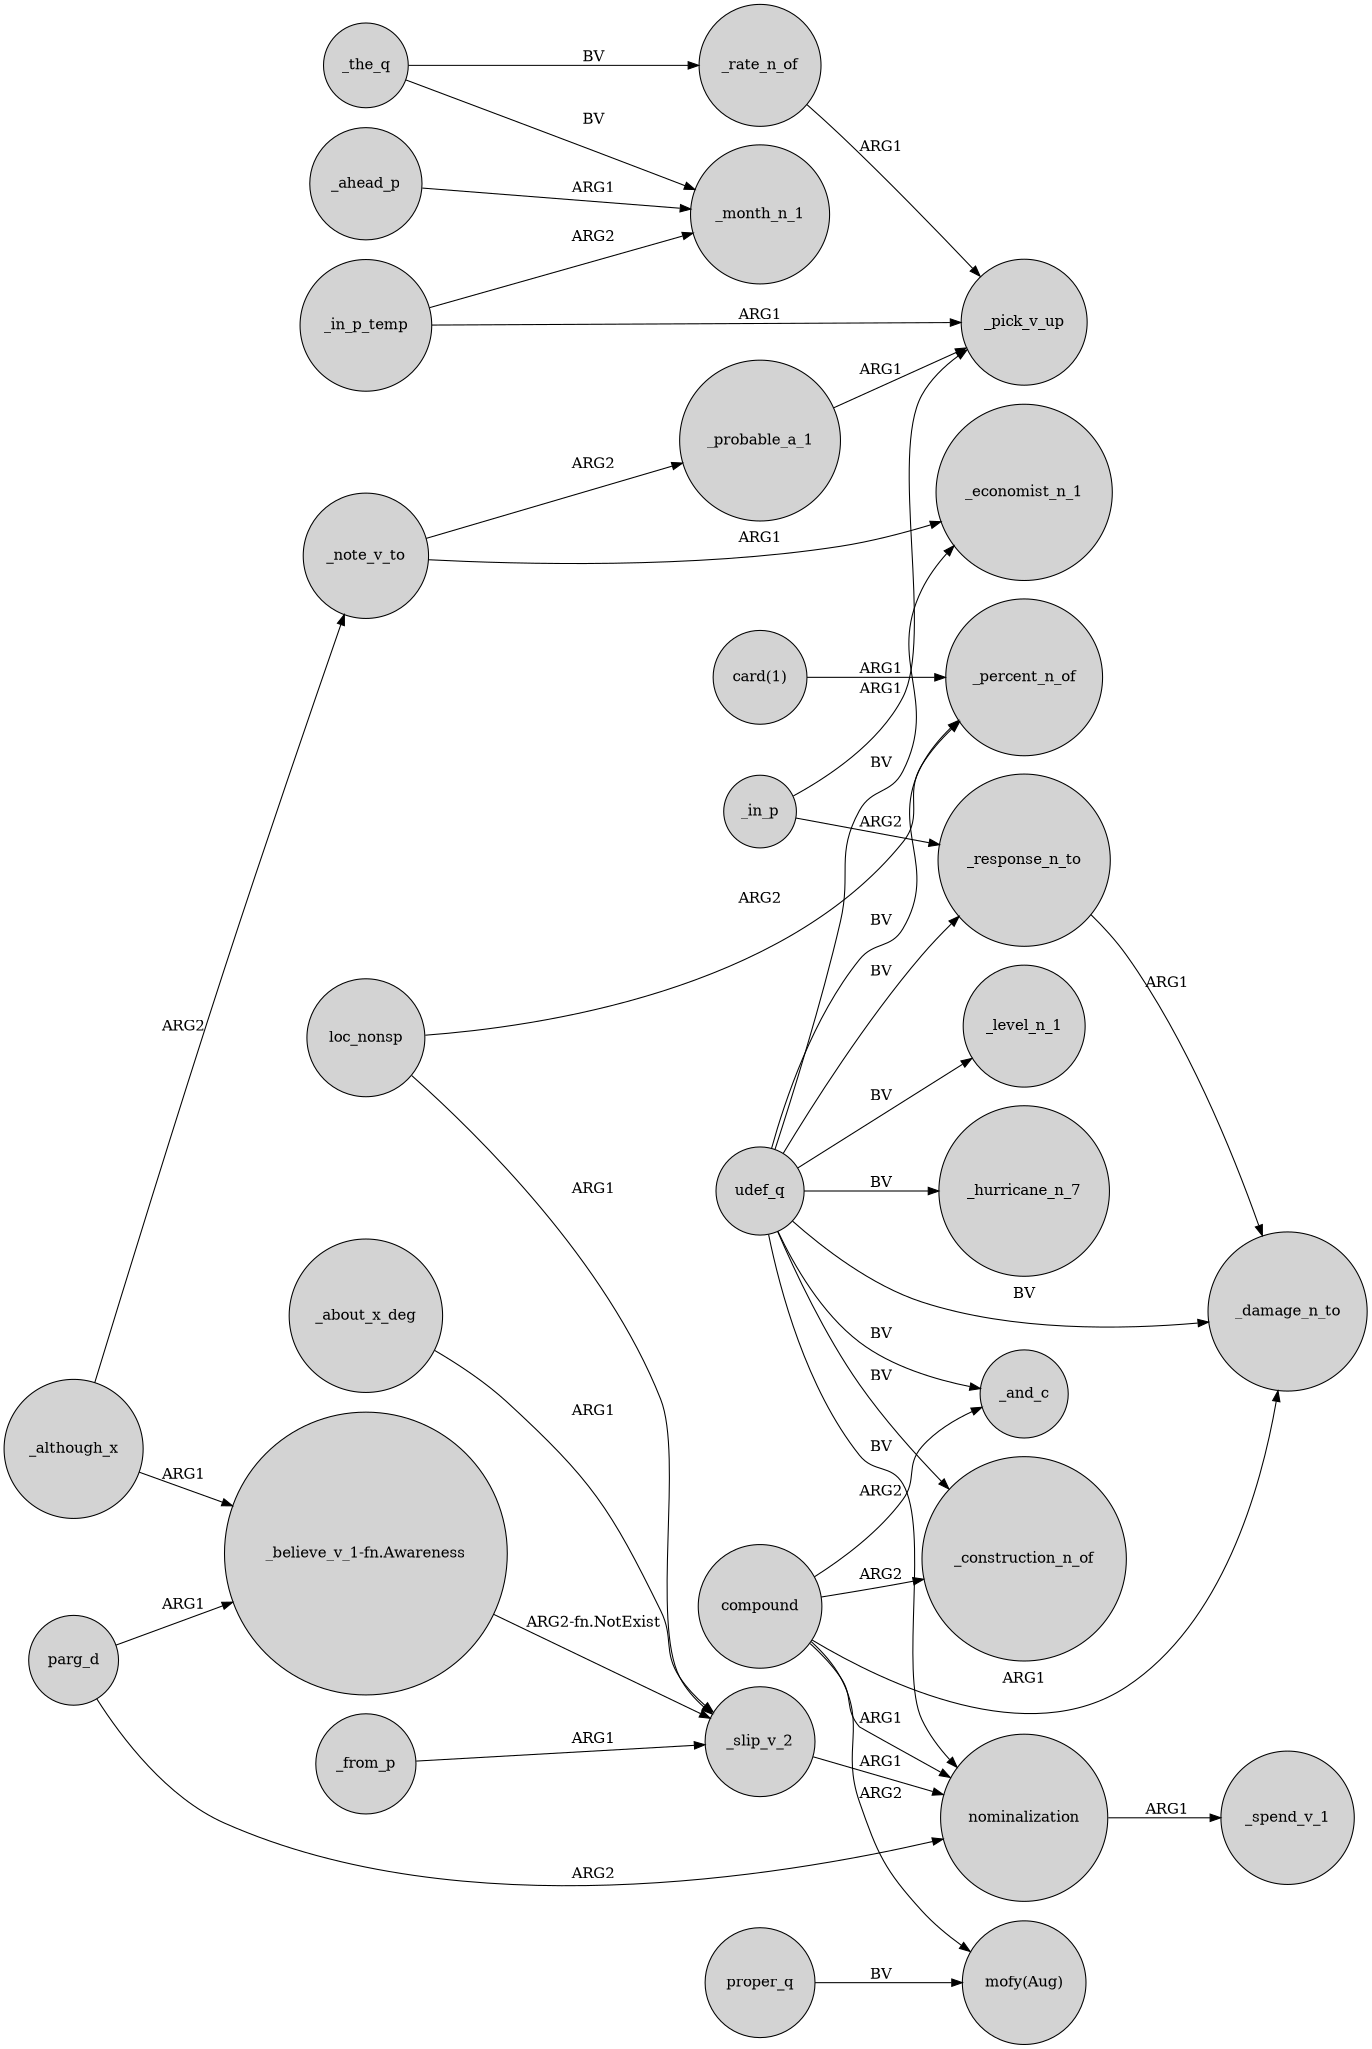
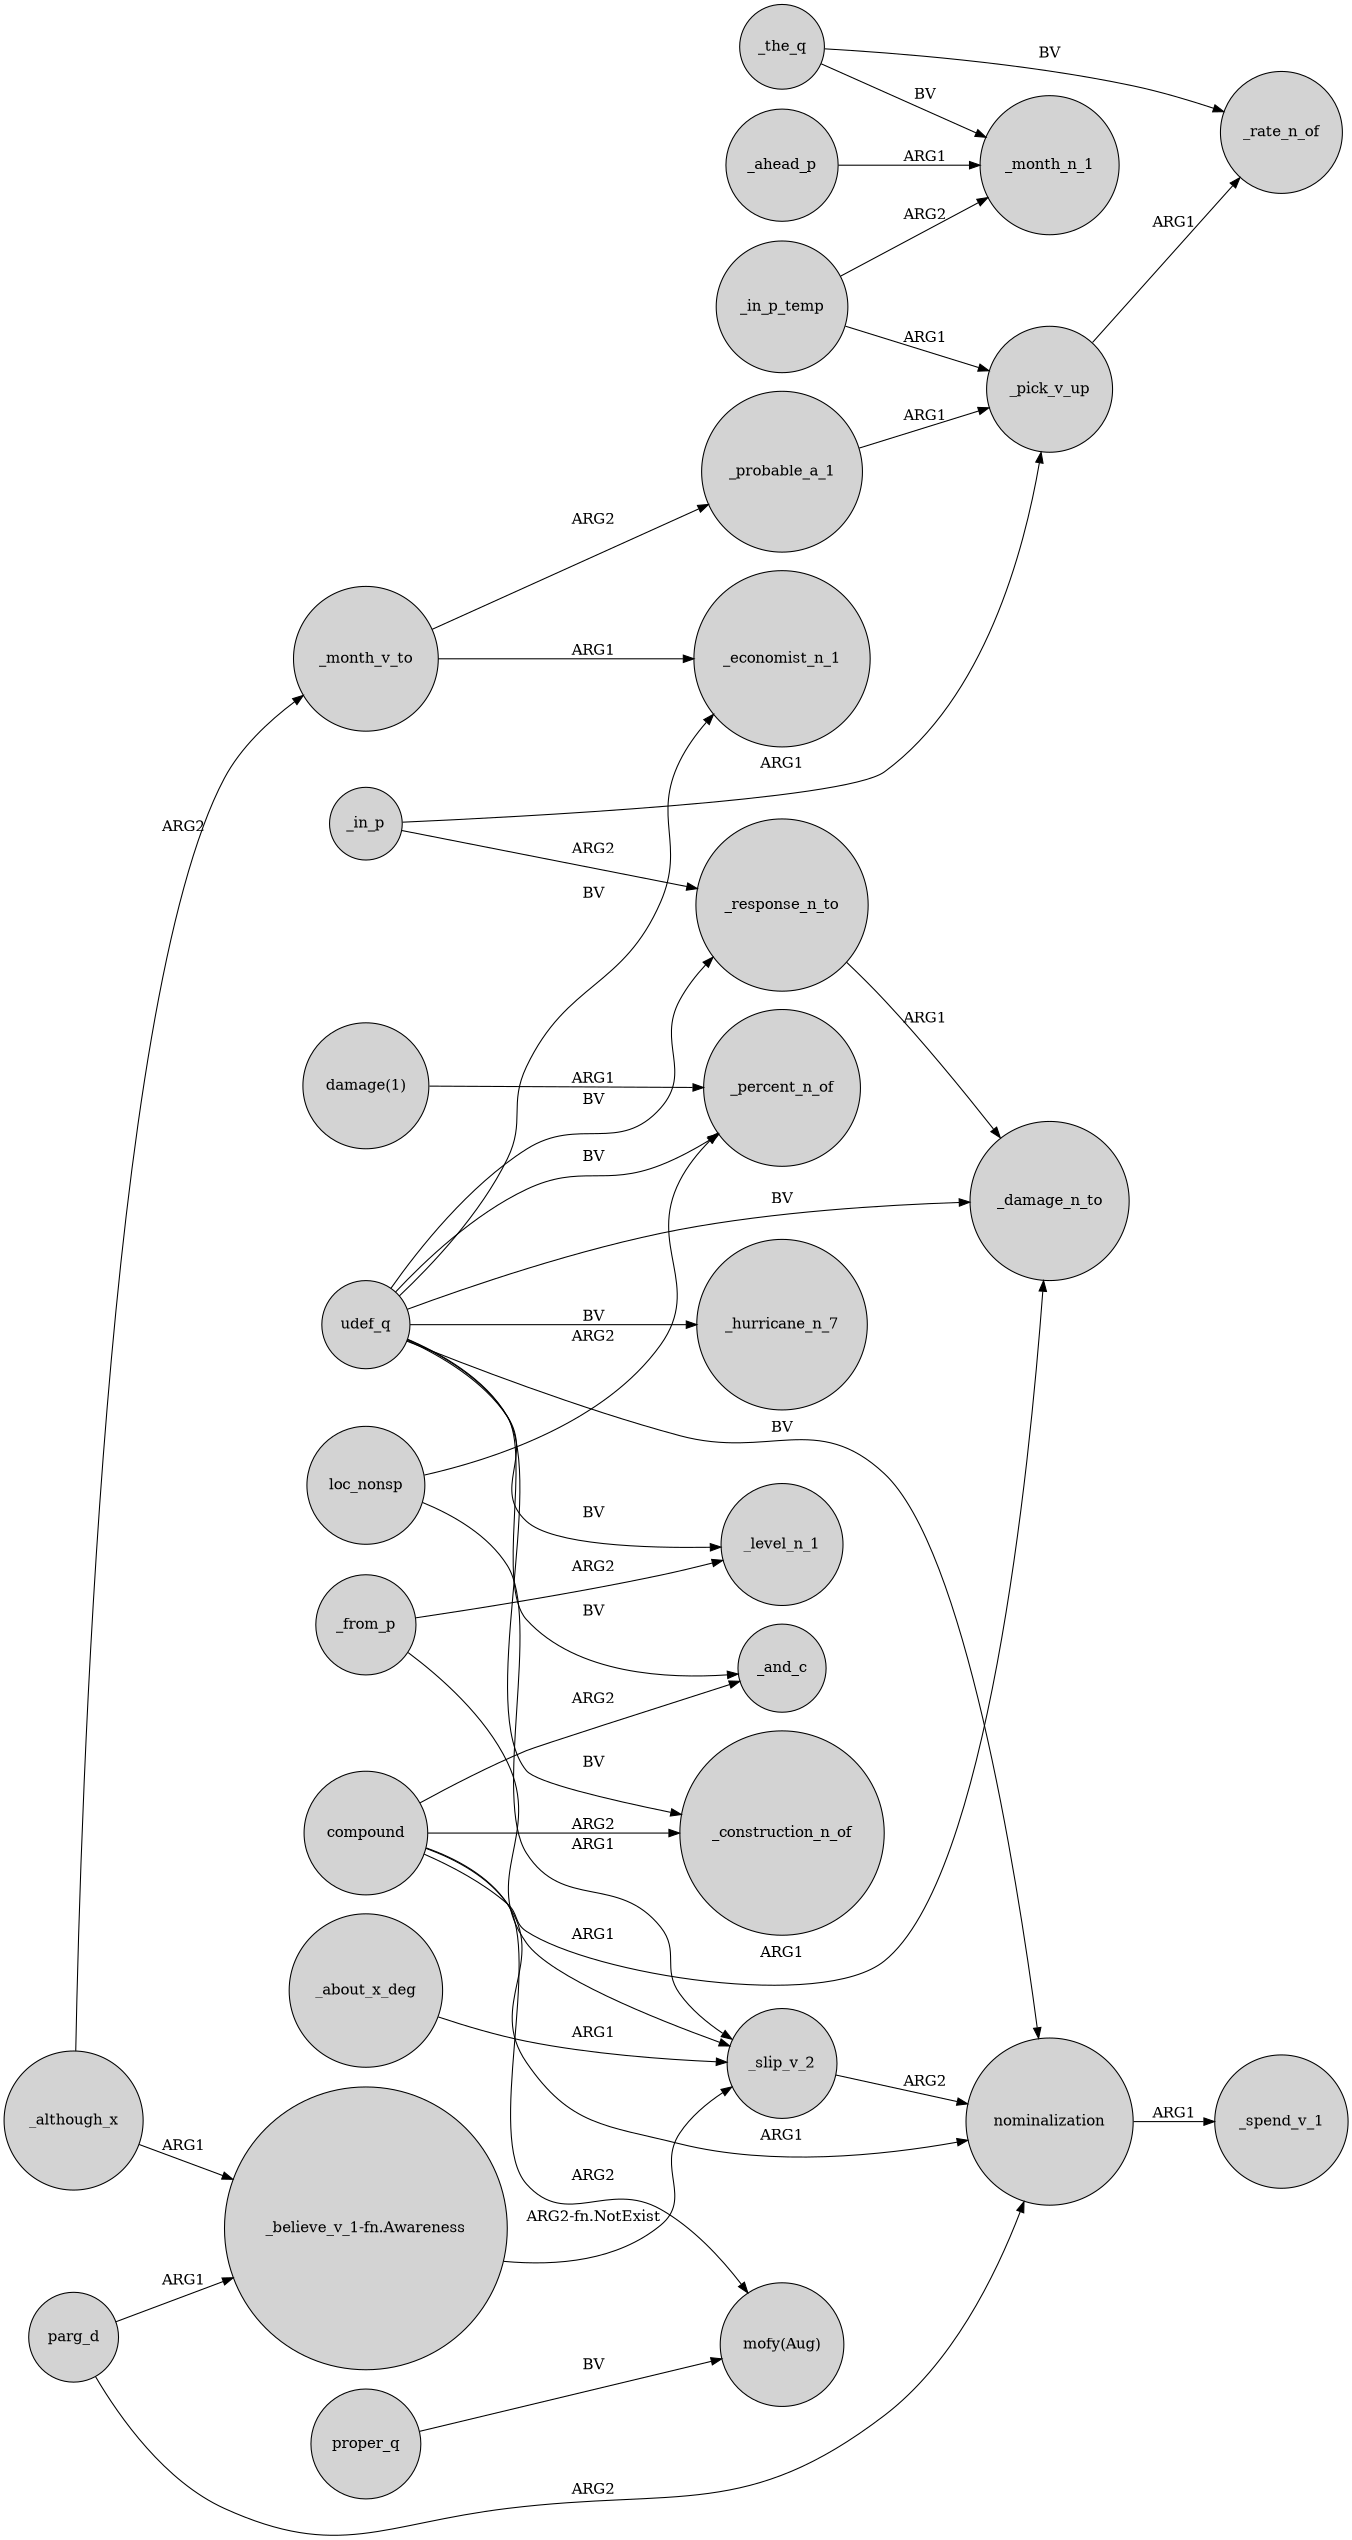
edge "_rate_n_of" -> "_pick_v_up": reversed
node "_note_v_to": label "_note_v_to" -> "_month_v_to"
node "card(1)": label "card(1)" -> "damage(1)"
edge "_from_p" -> "_level_n_1": added, label "ARG2"
edge "_slip_v_2" -> "nominalization": label "ARG1" -> "ARG2"
